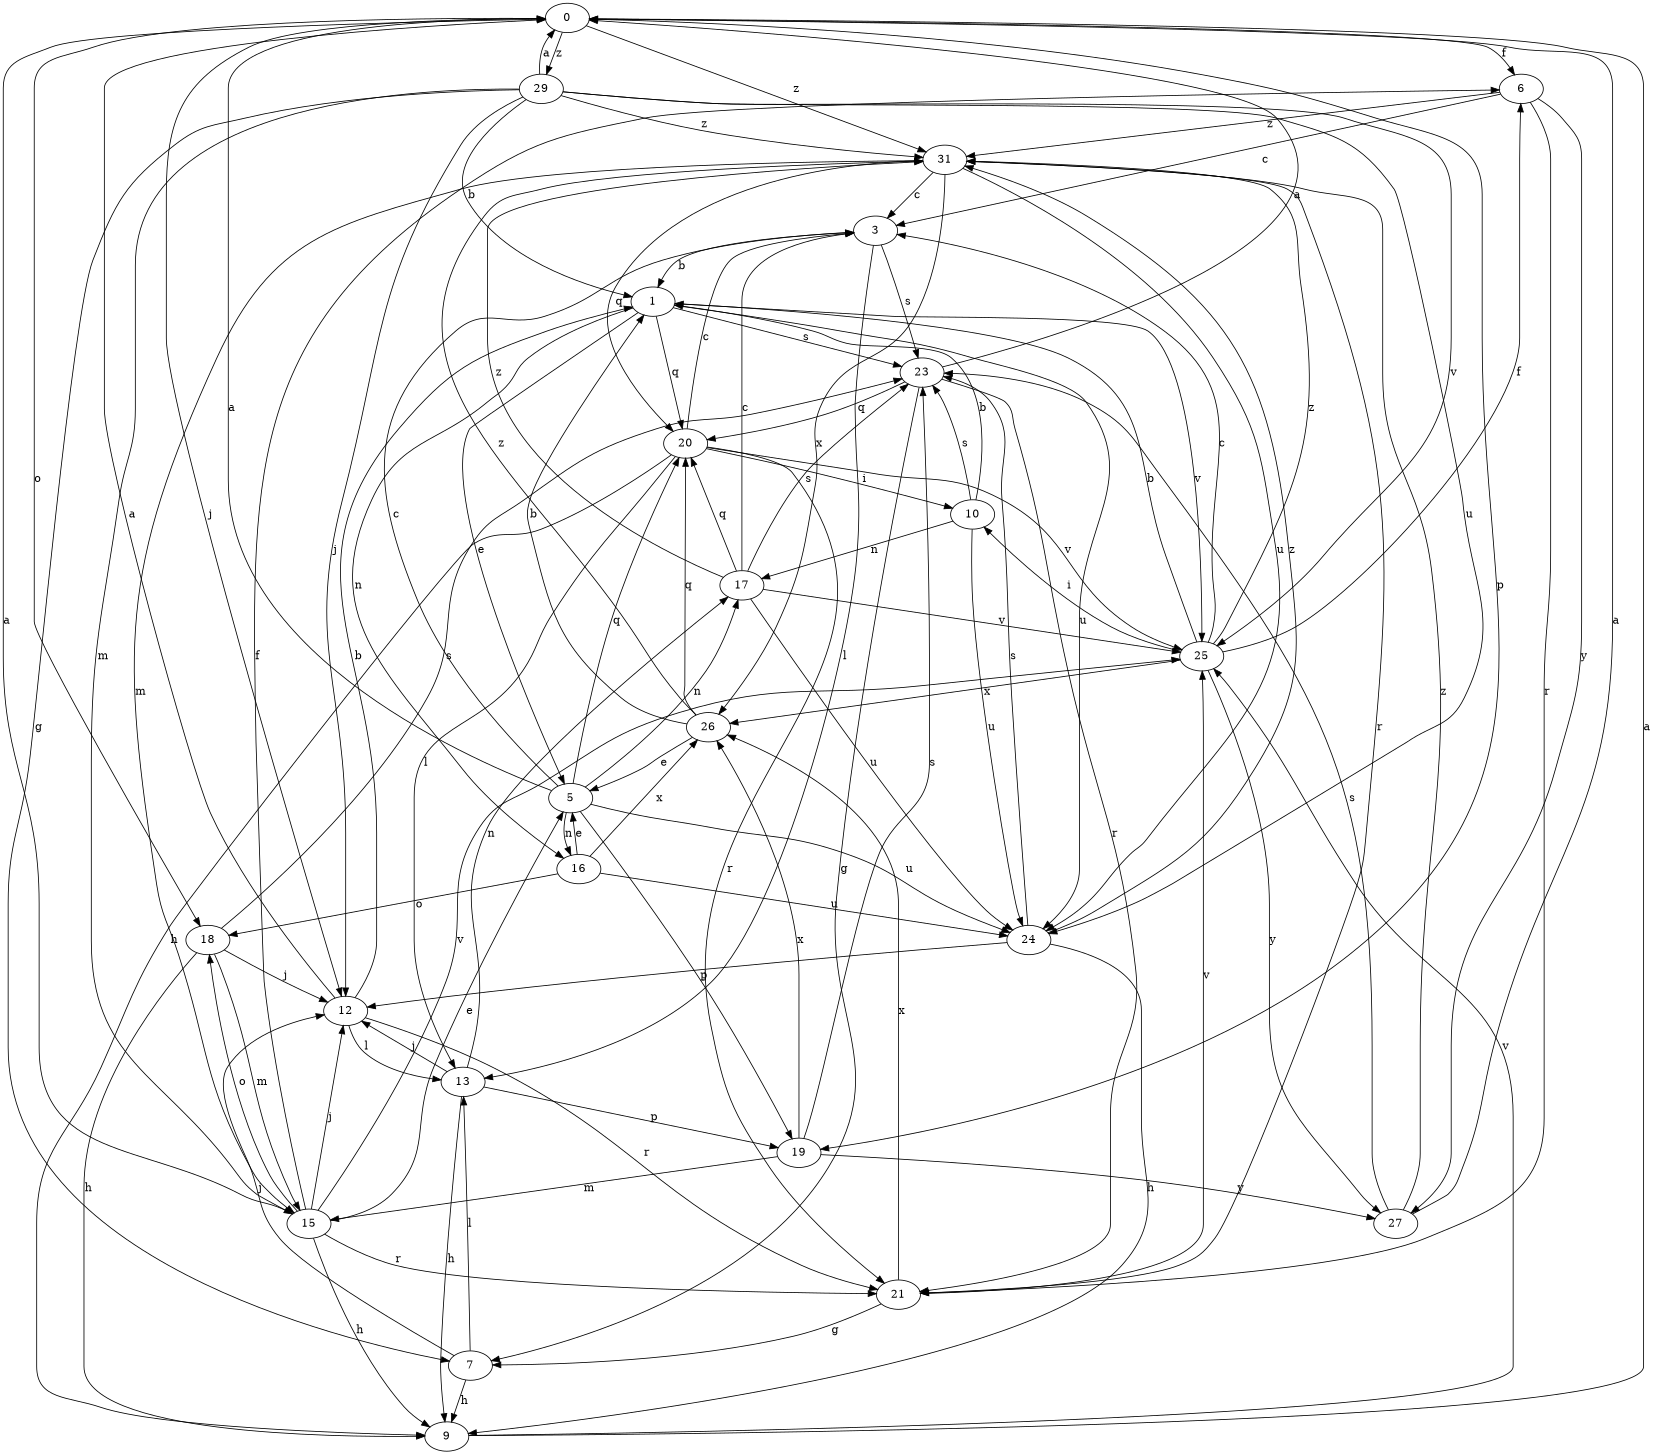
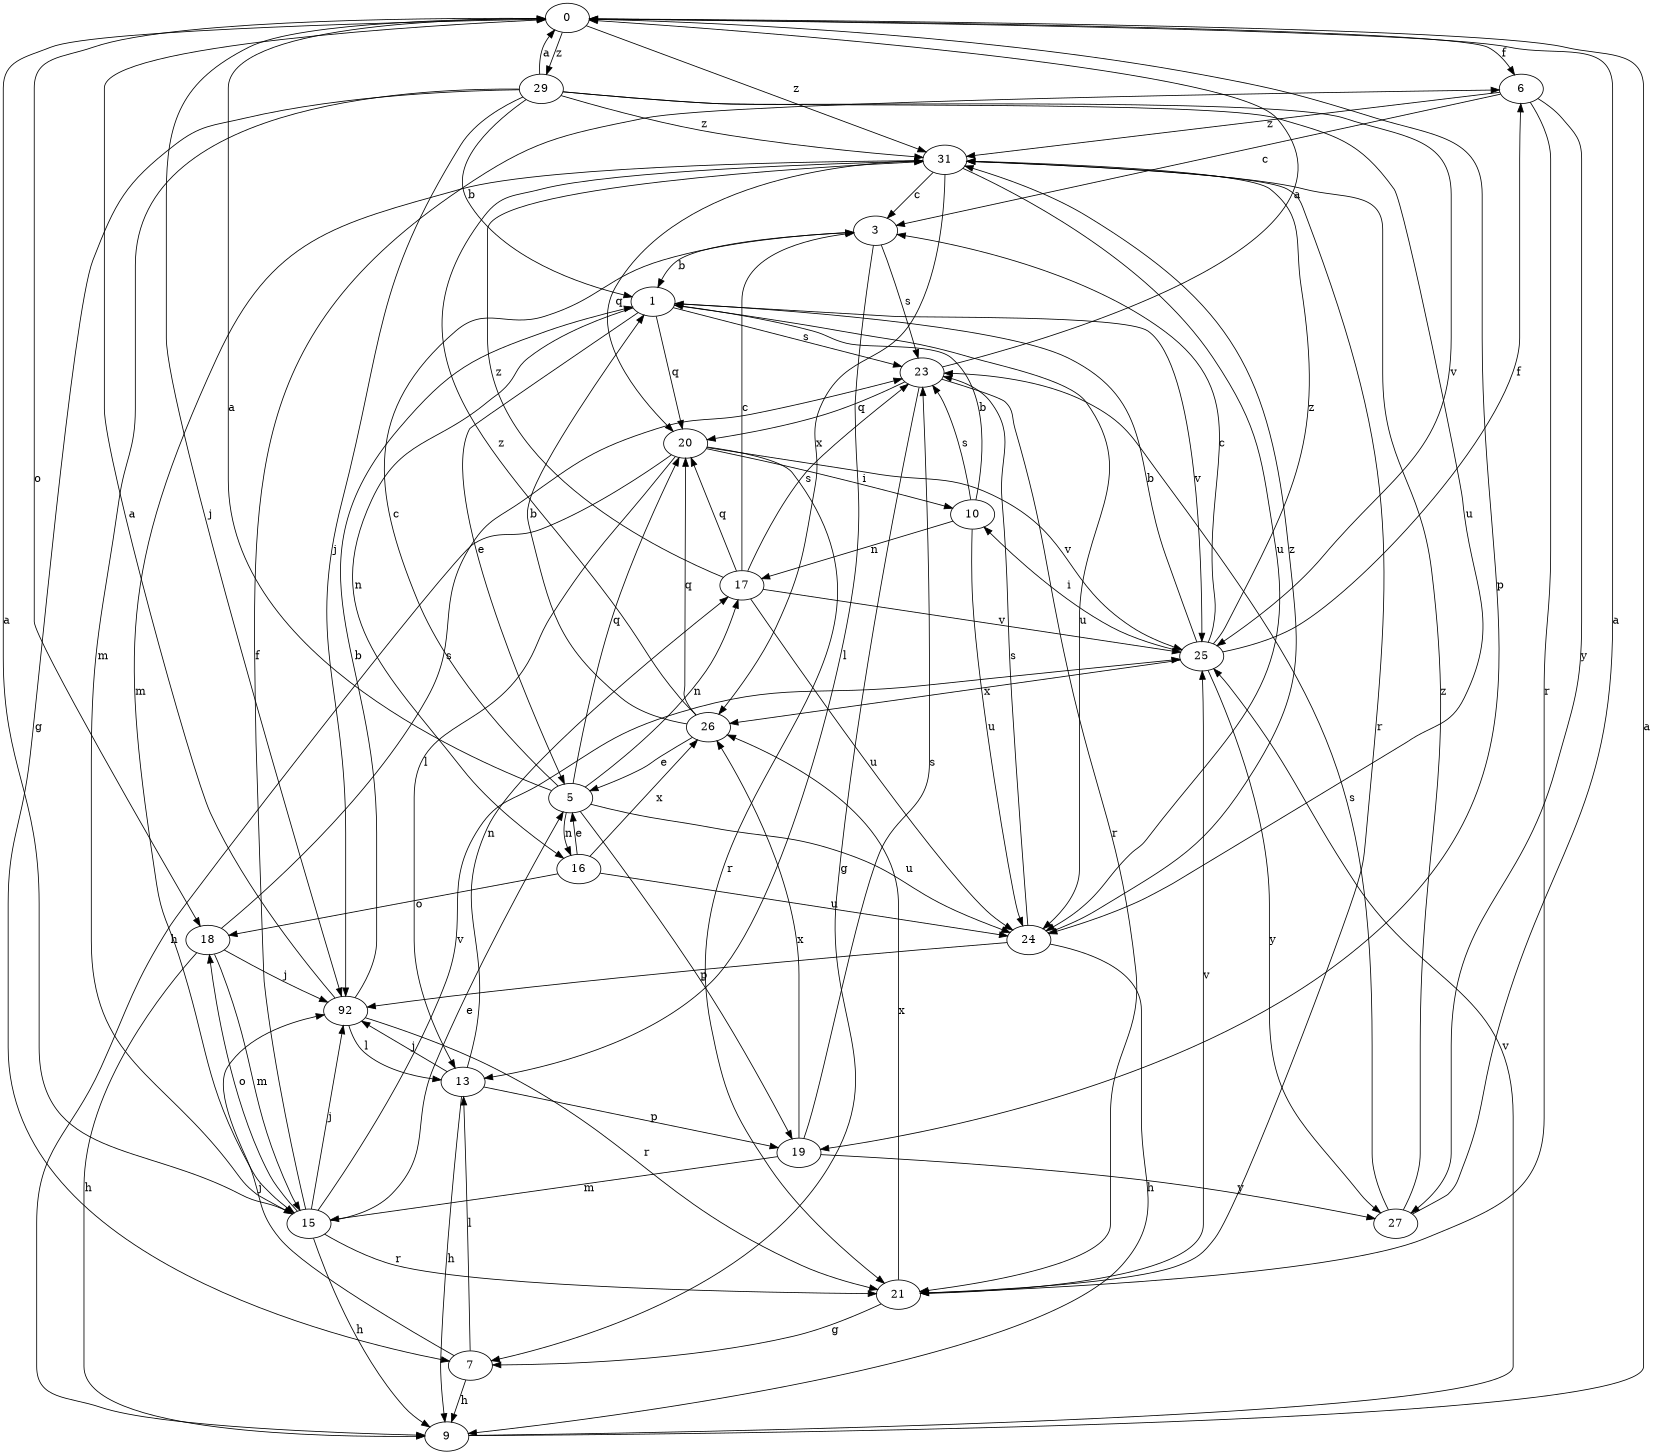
edge "20" -> "3": removed, label "c"
node "12": label "12" -> "92"
